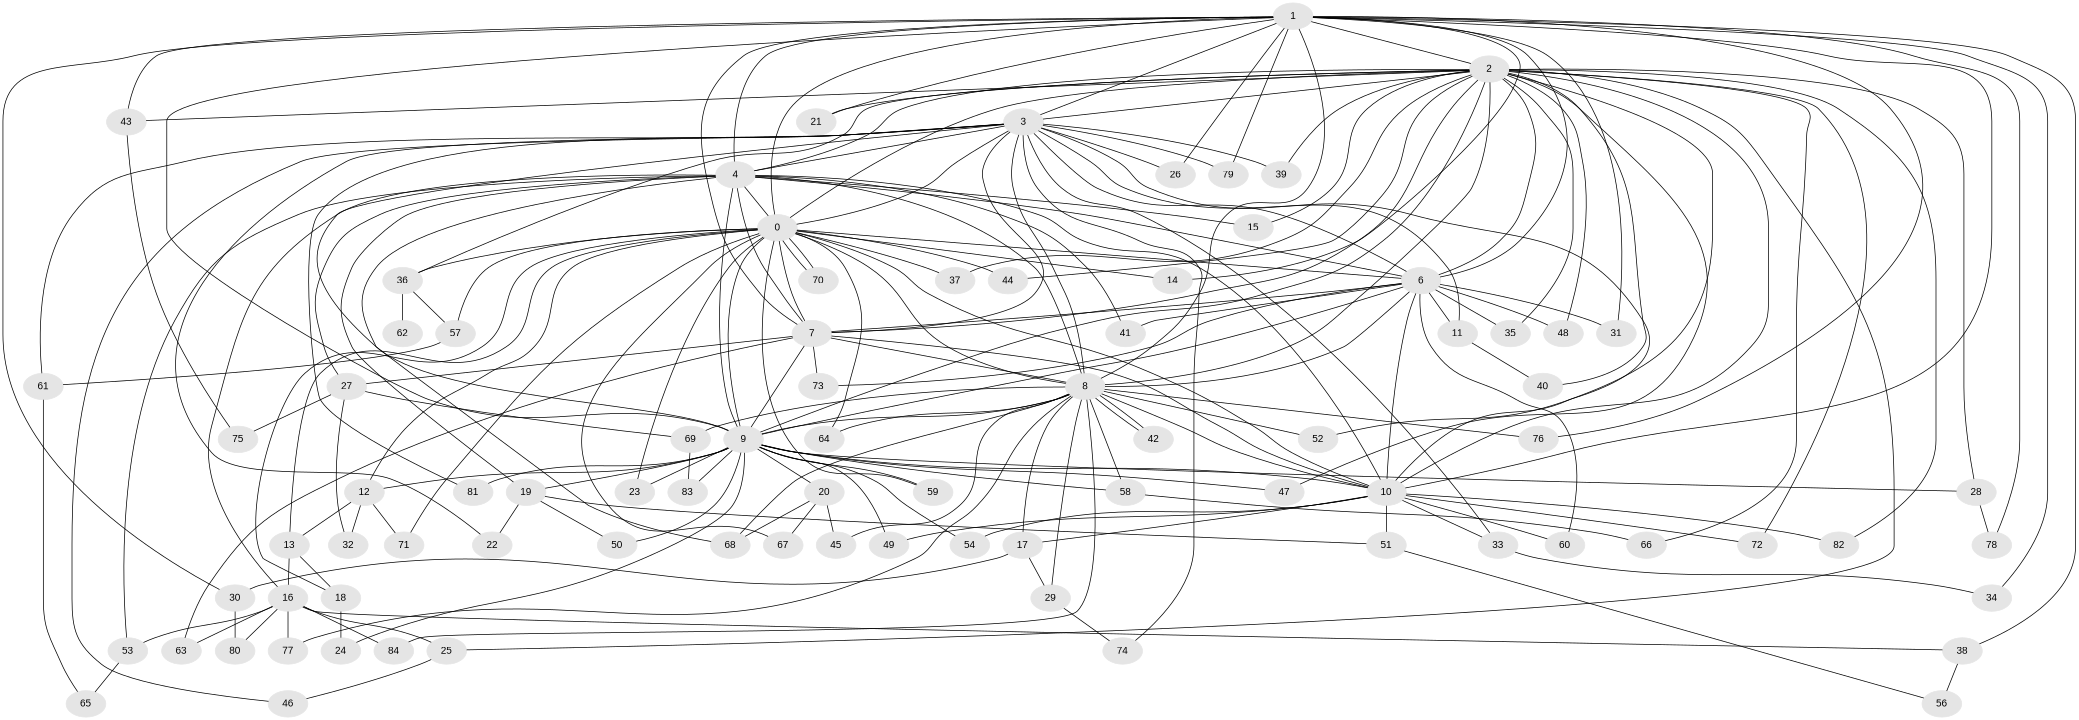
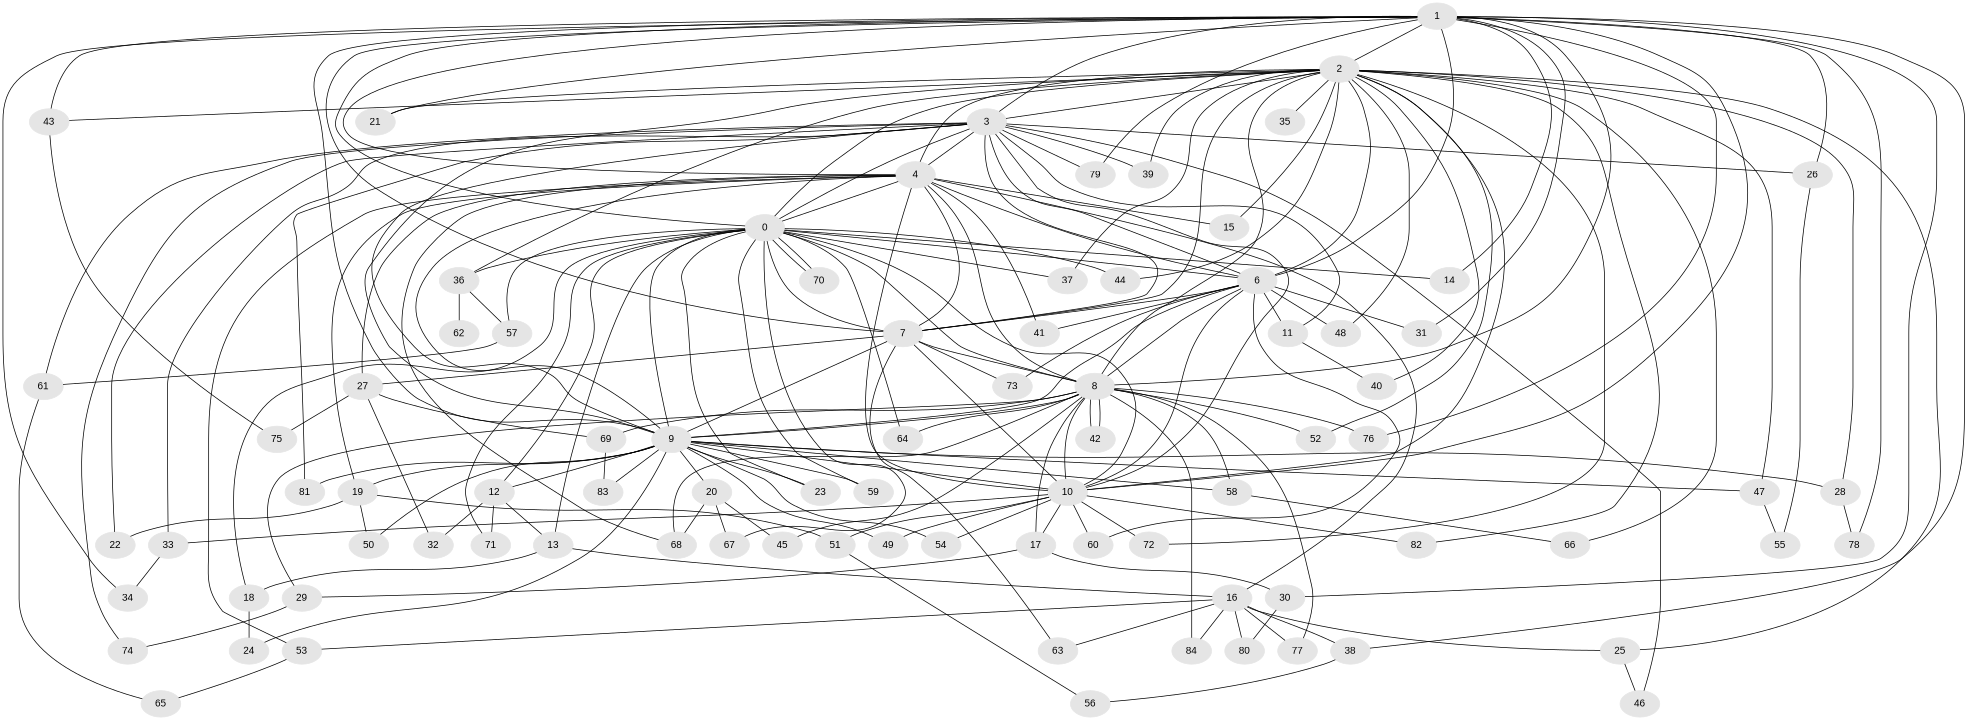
edge "3" -- "8": removed
edge "6" -- "35": removed
node "55": added
